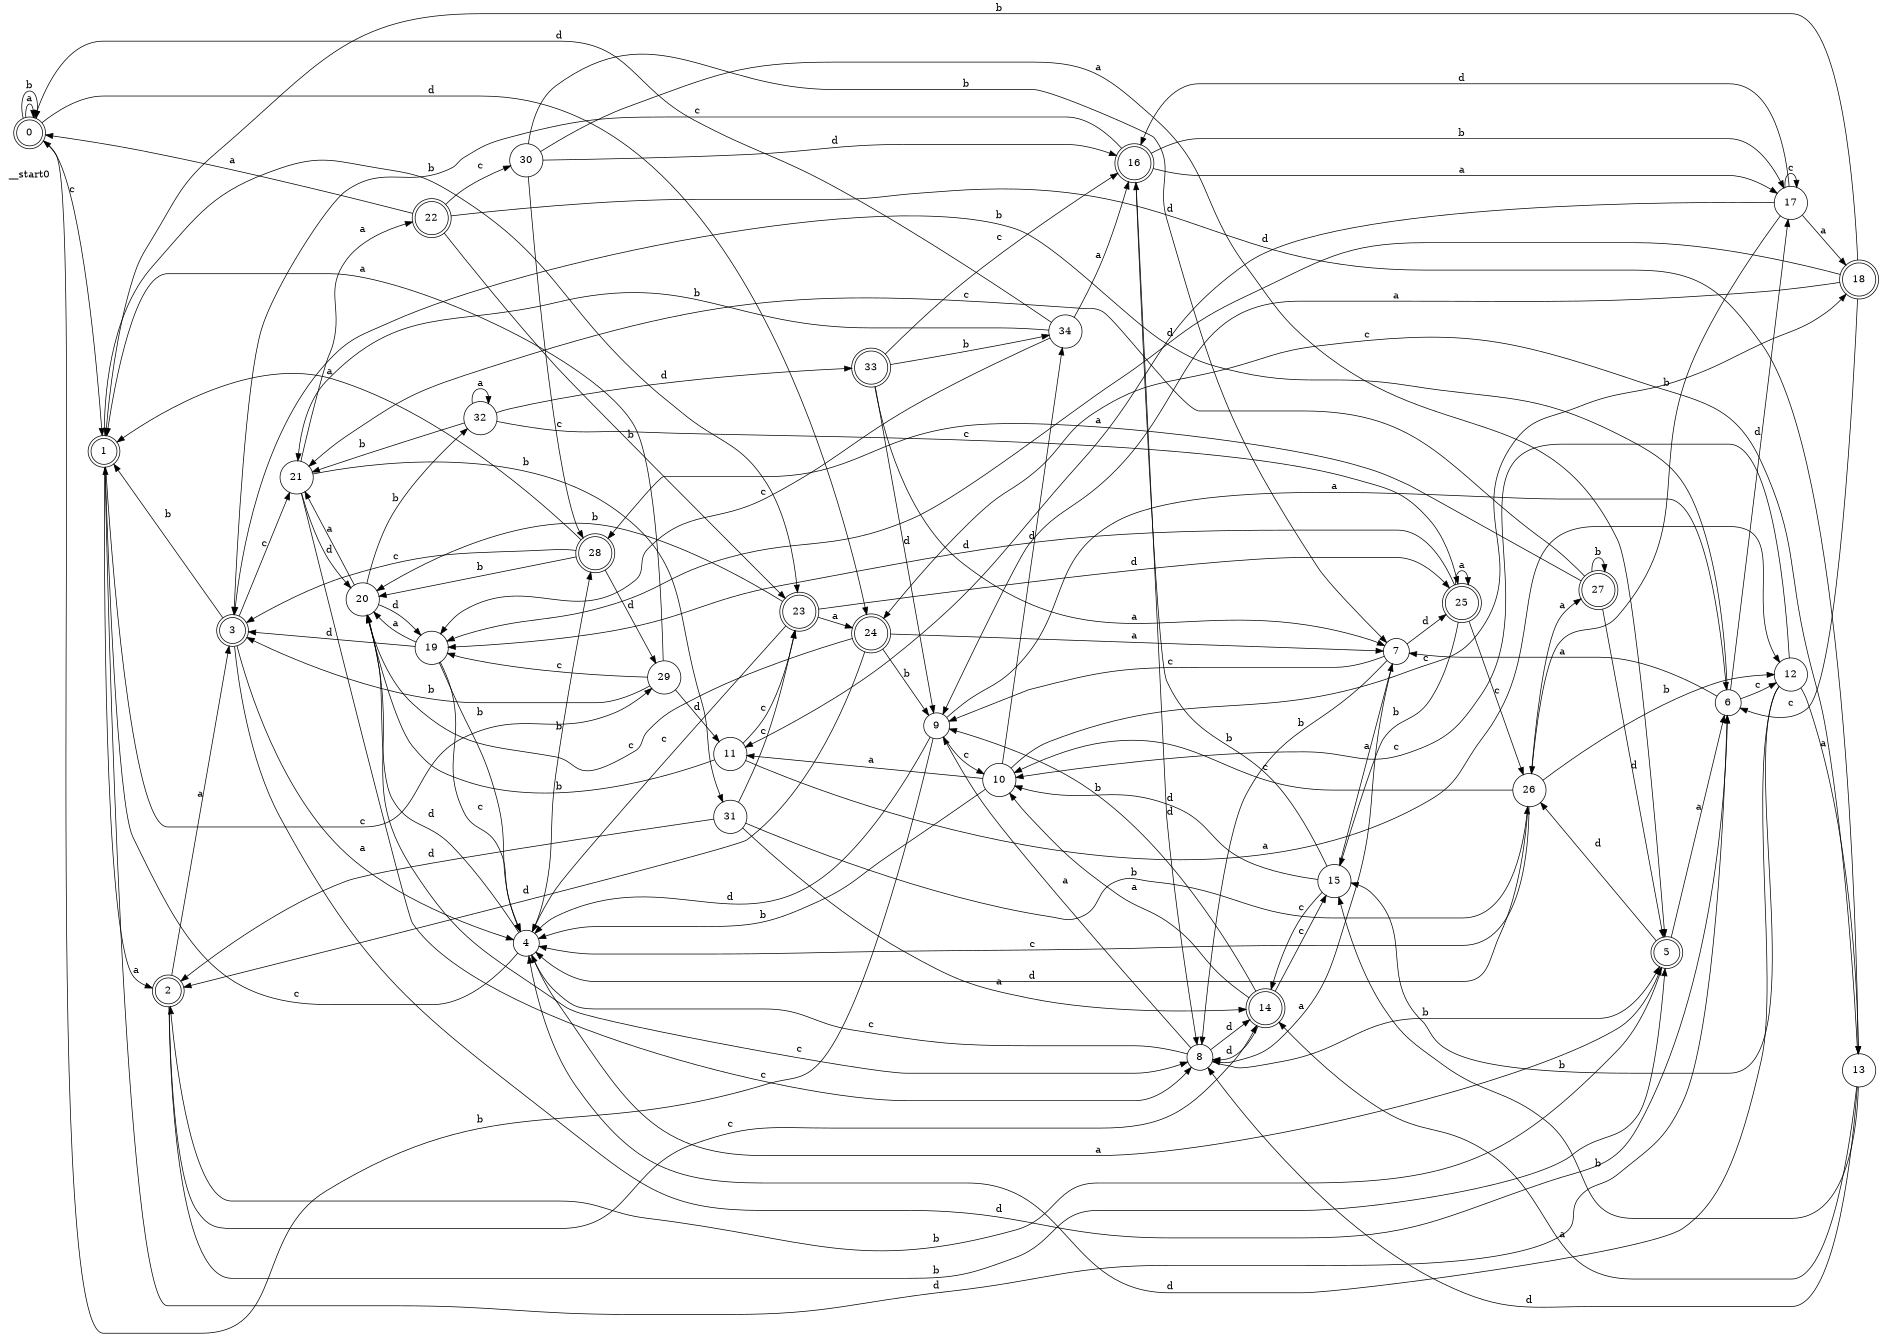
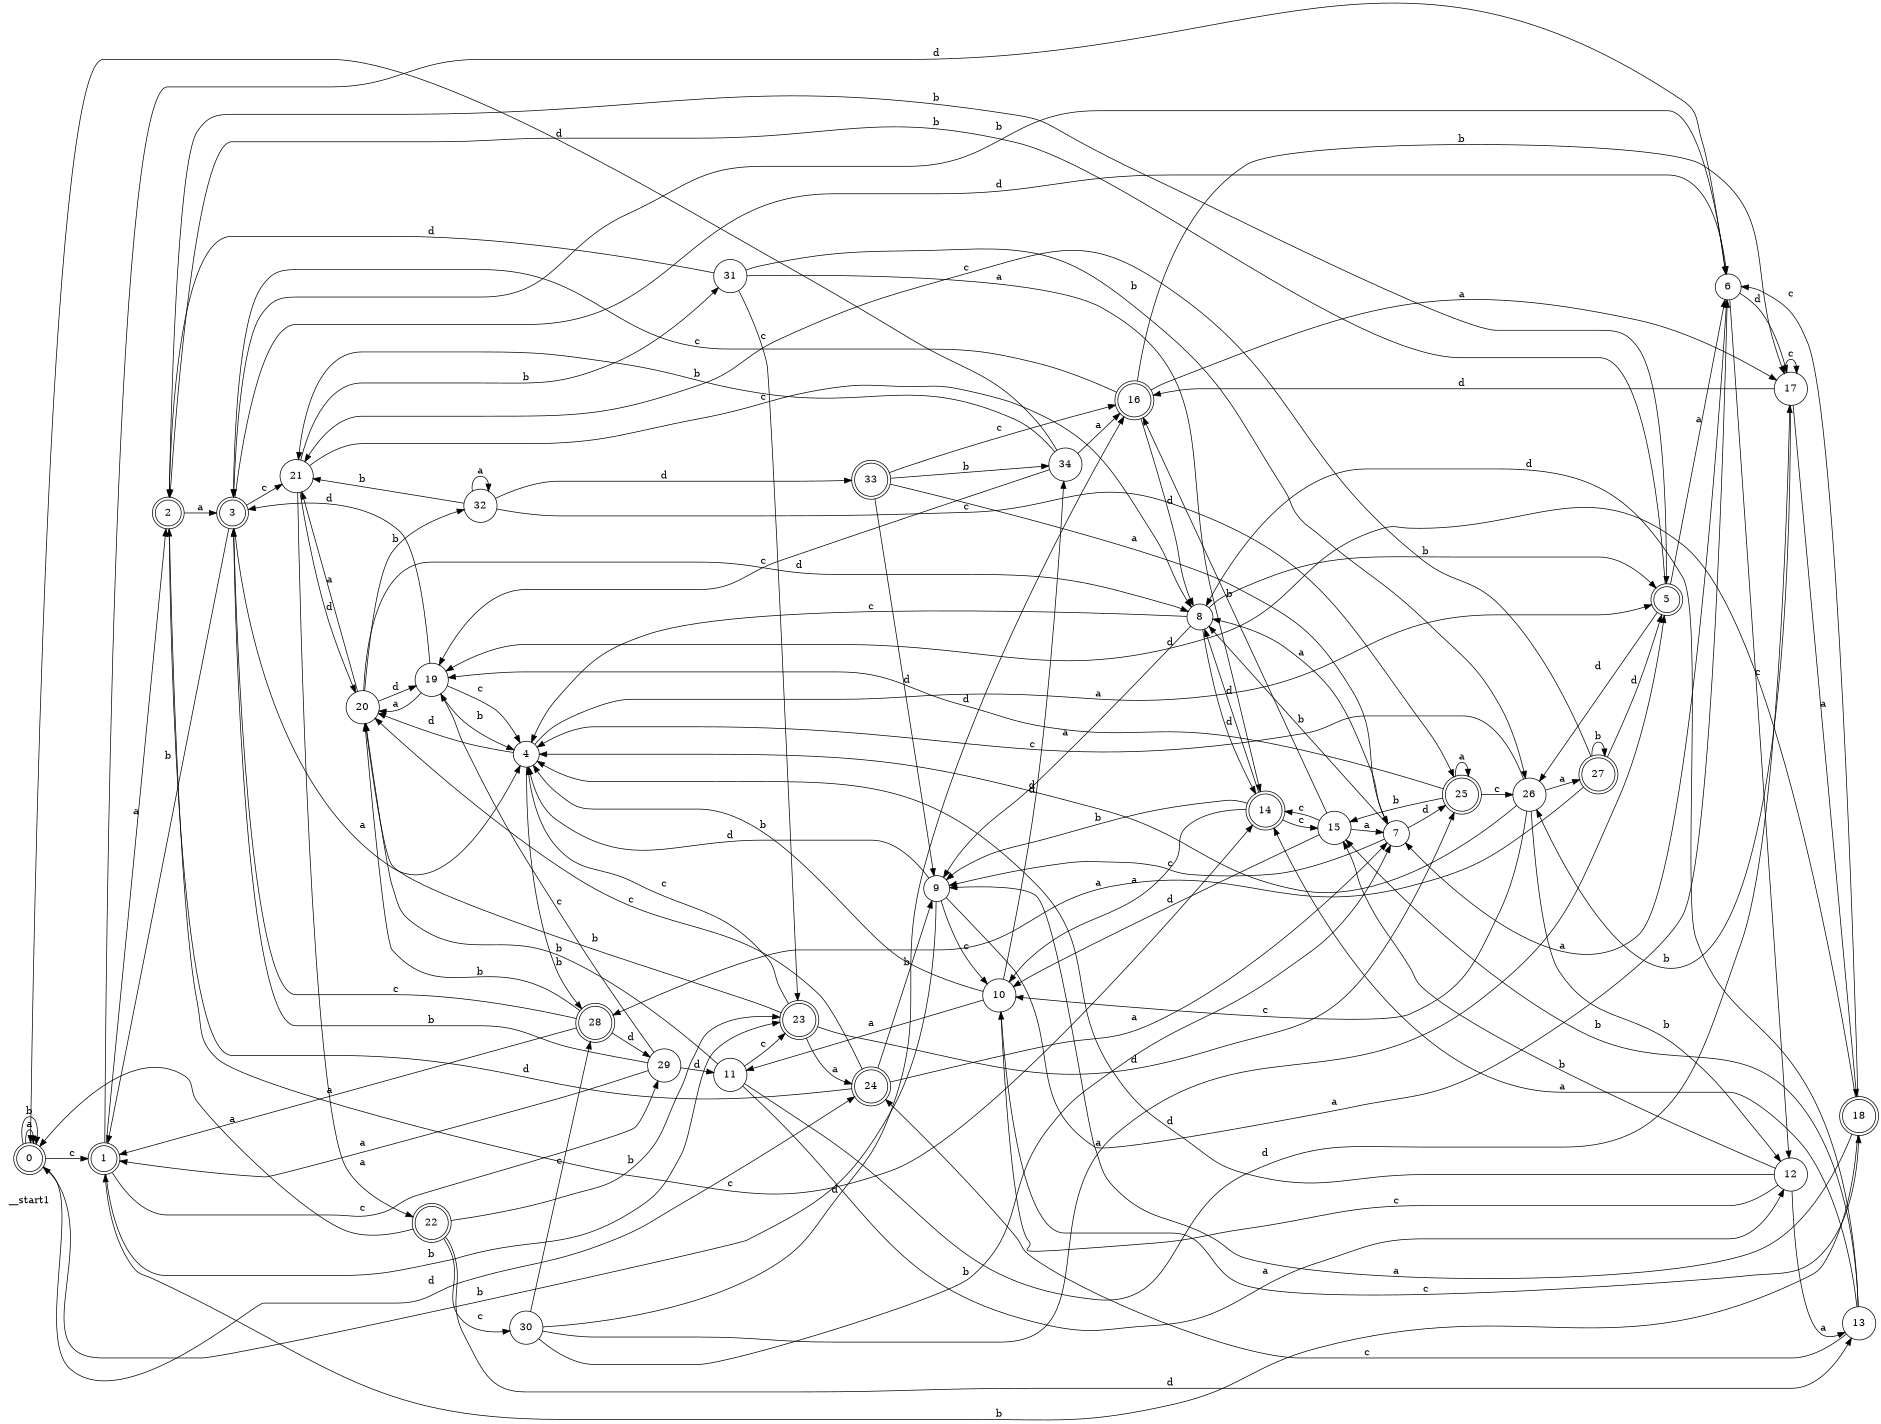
node "__start0": label "__start0" -> "__start1"
edge "17" -> "11": reversed
edge "4" -> "1": removed, label "c"
edge "20" -> "8": label "c" -> "d"
